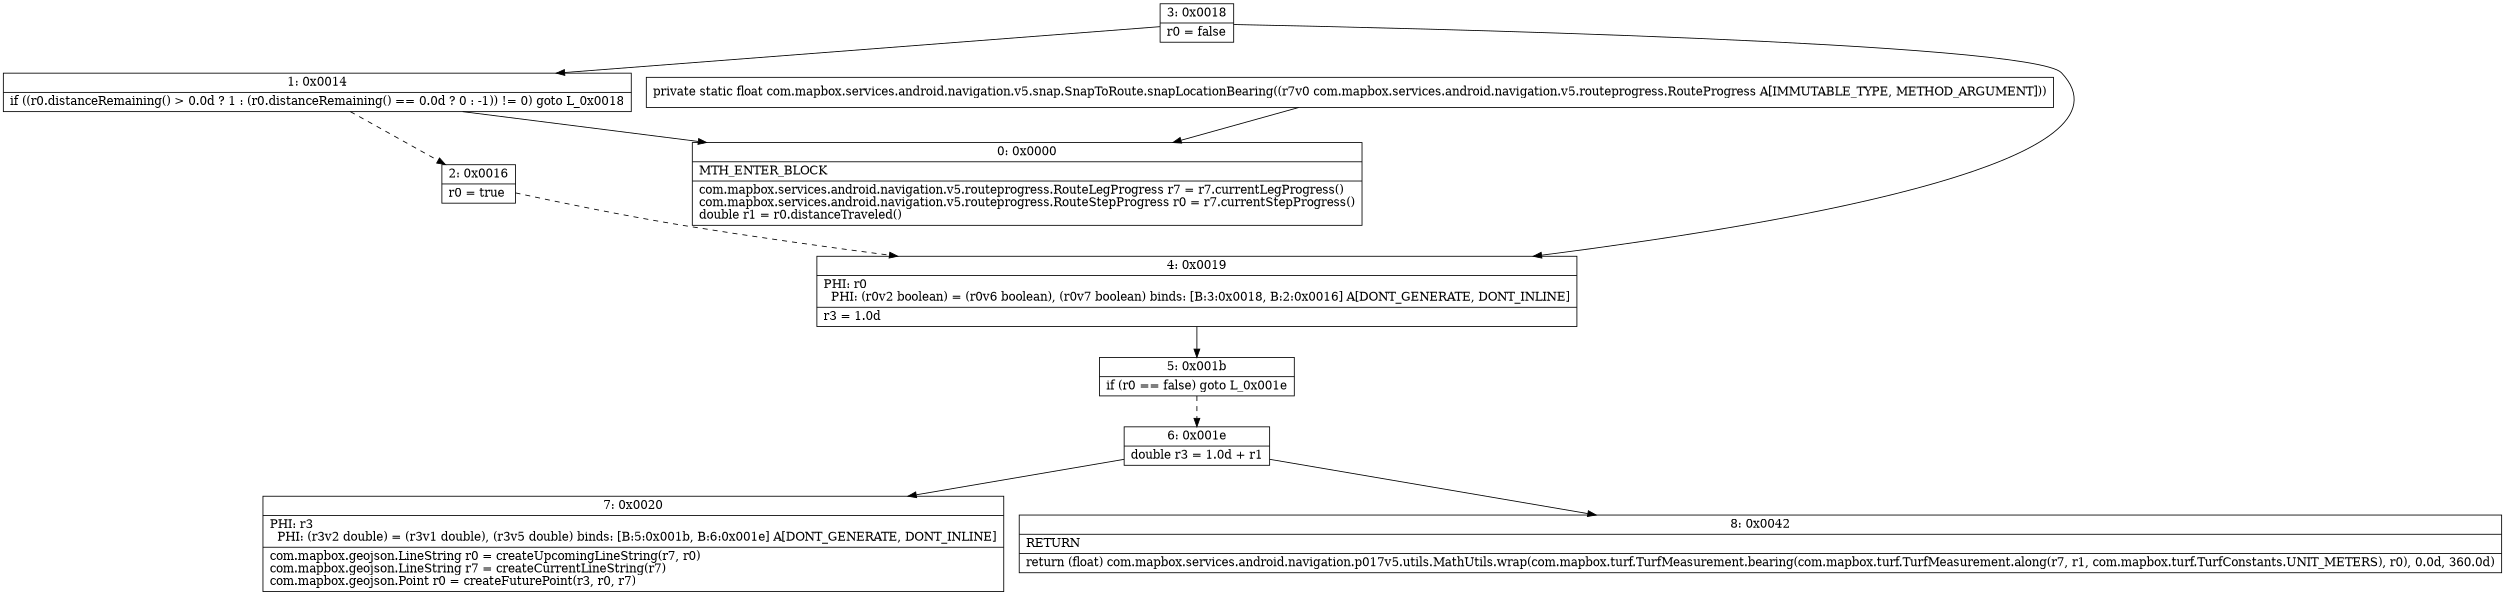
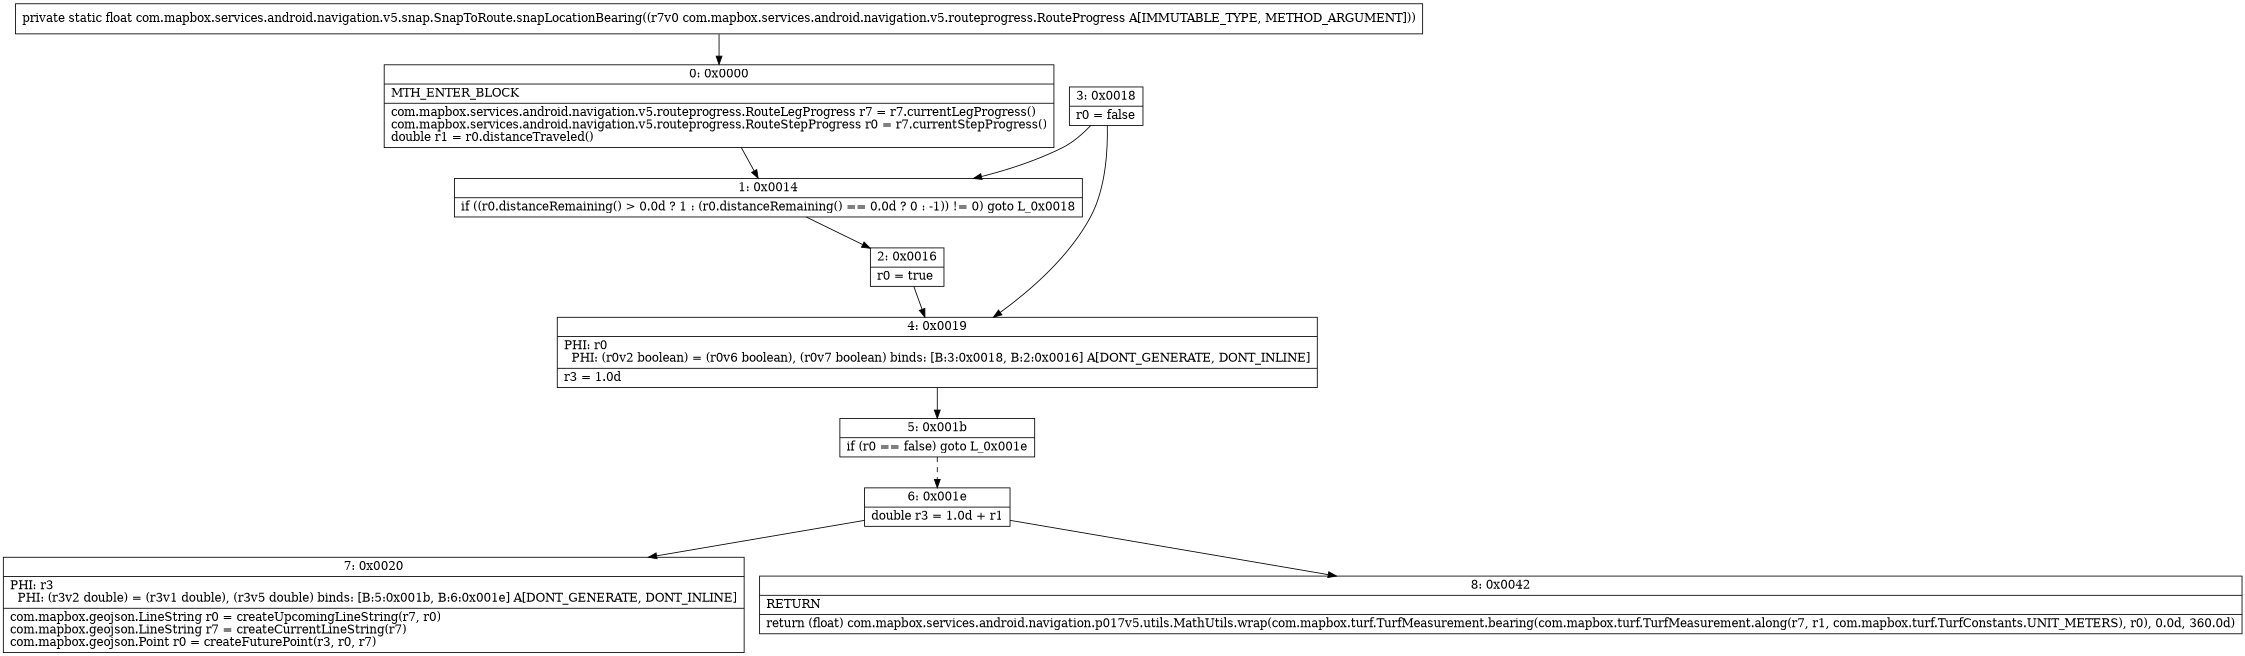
edge "1: 0x0014" -> "0: 0x0000": reversed
edge "1: 0x0014" -> "2: 0x0016": style dashed -> solid
edge "2: 0x0016" -> "4: 0x0019": style dashed -> solid
